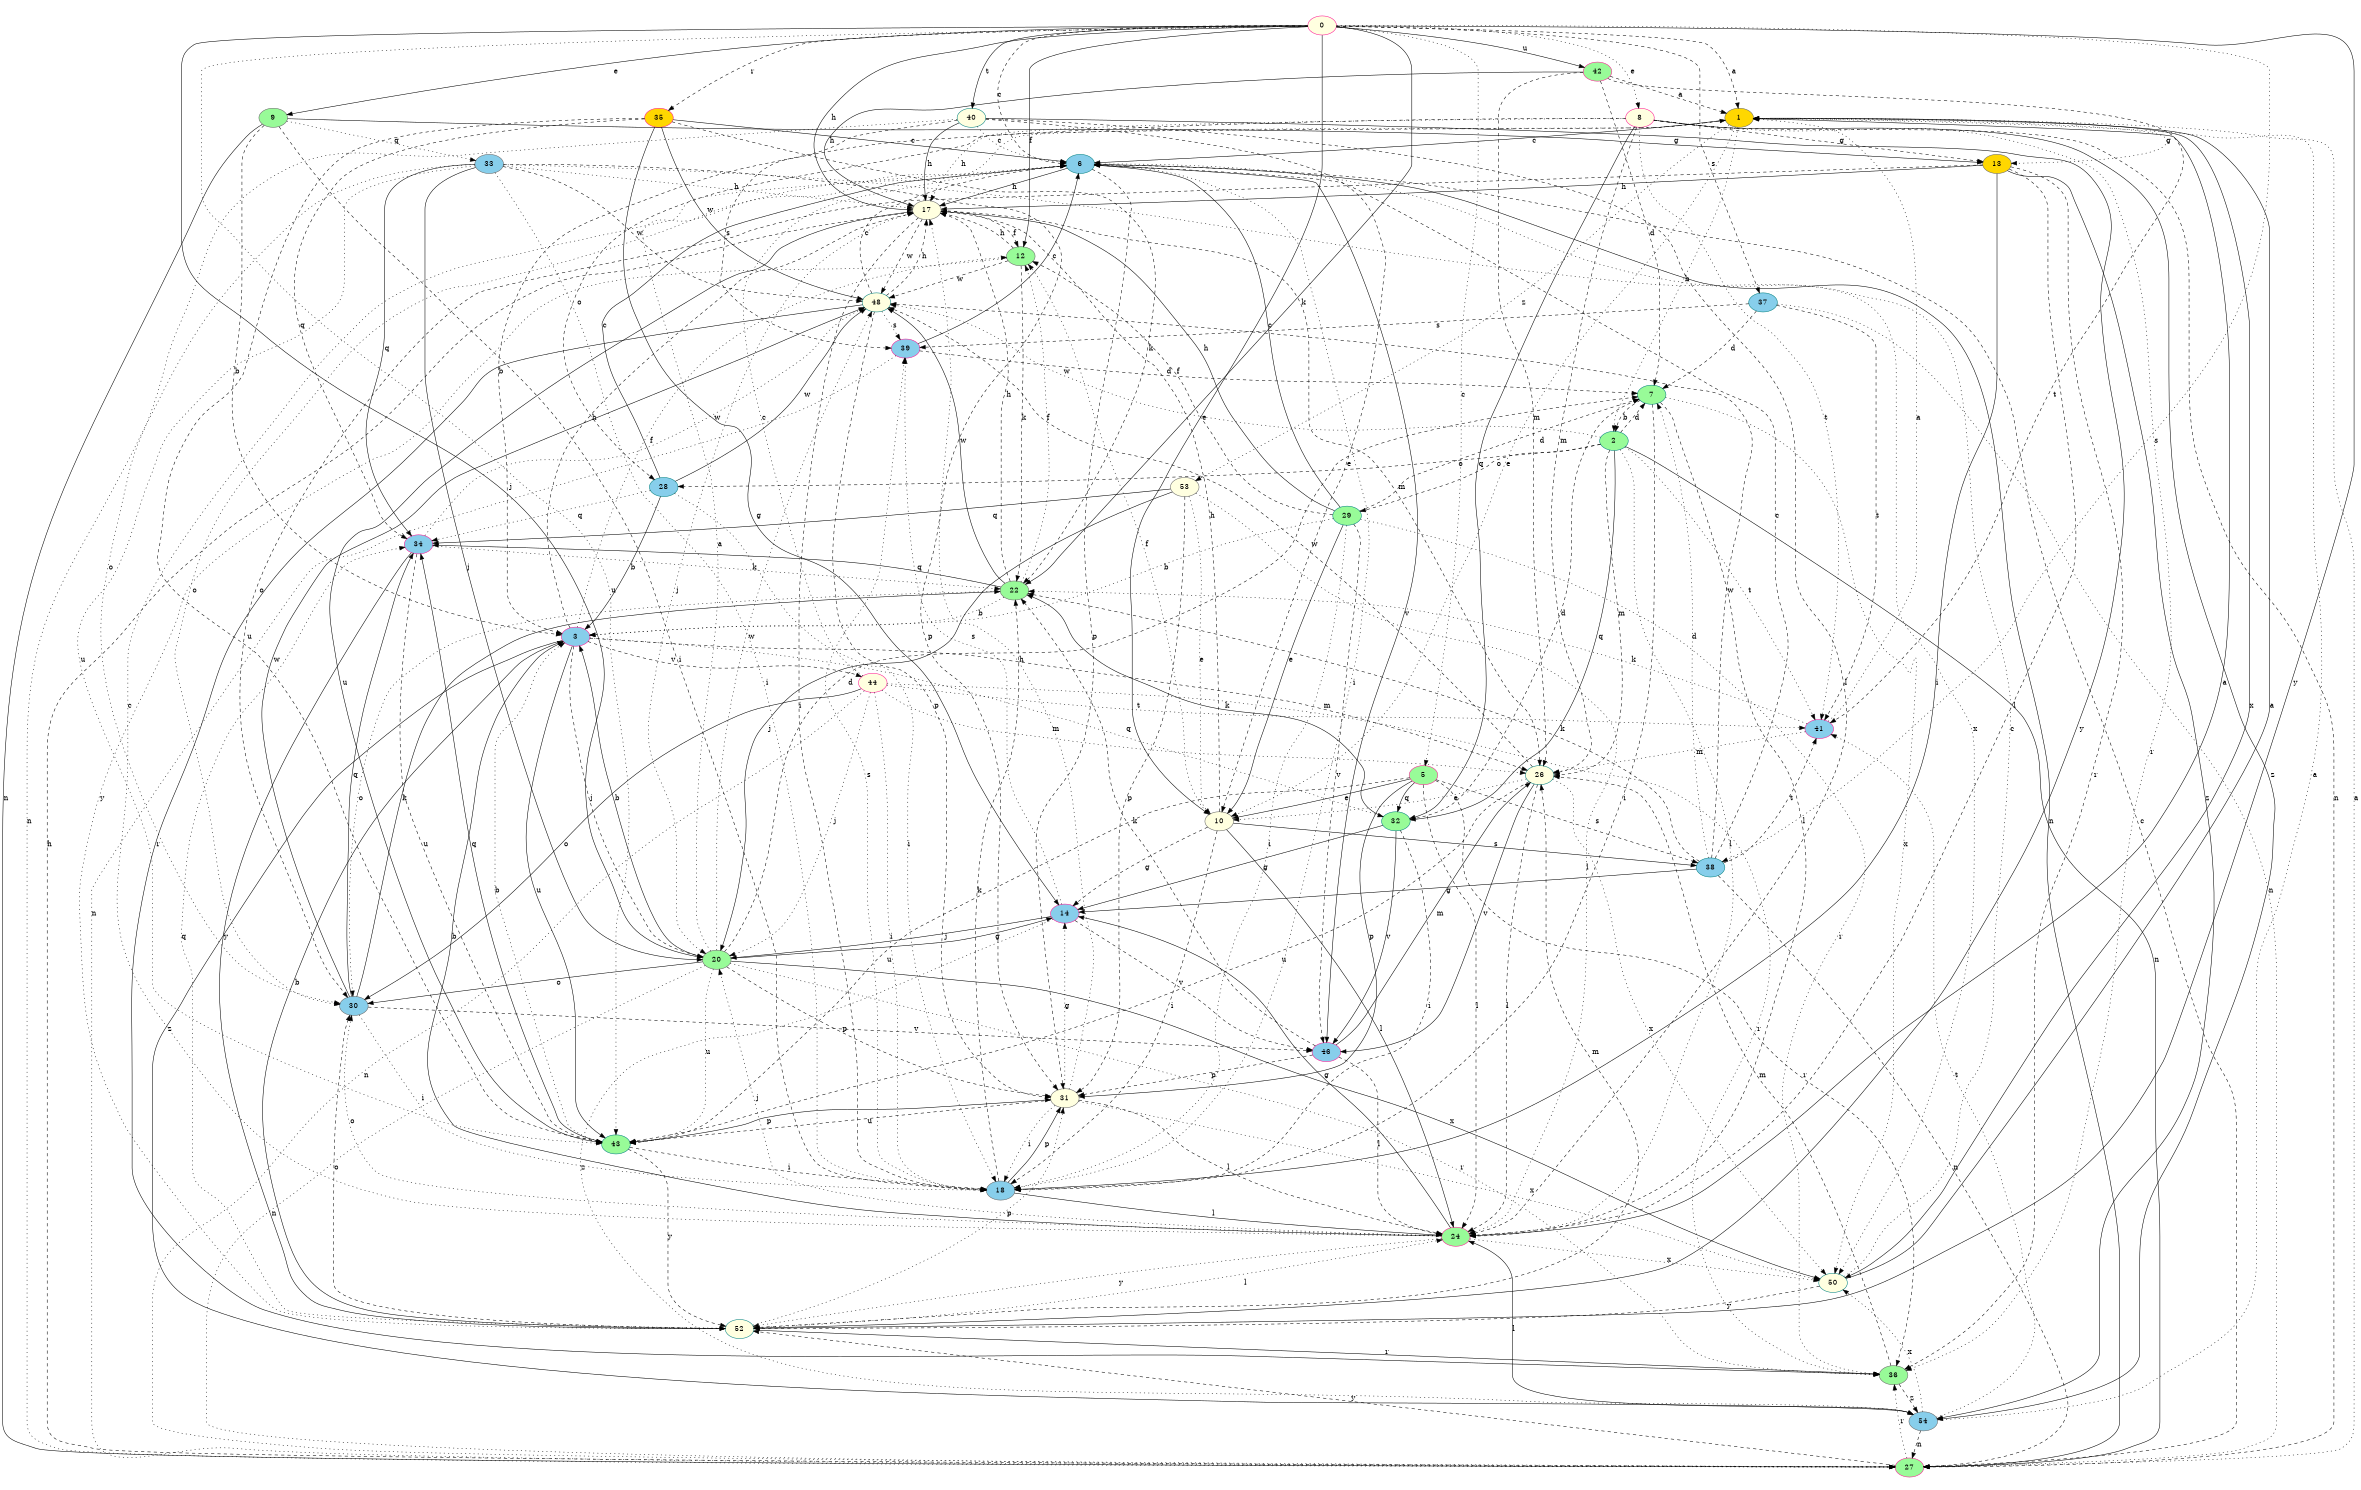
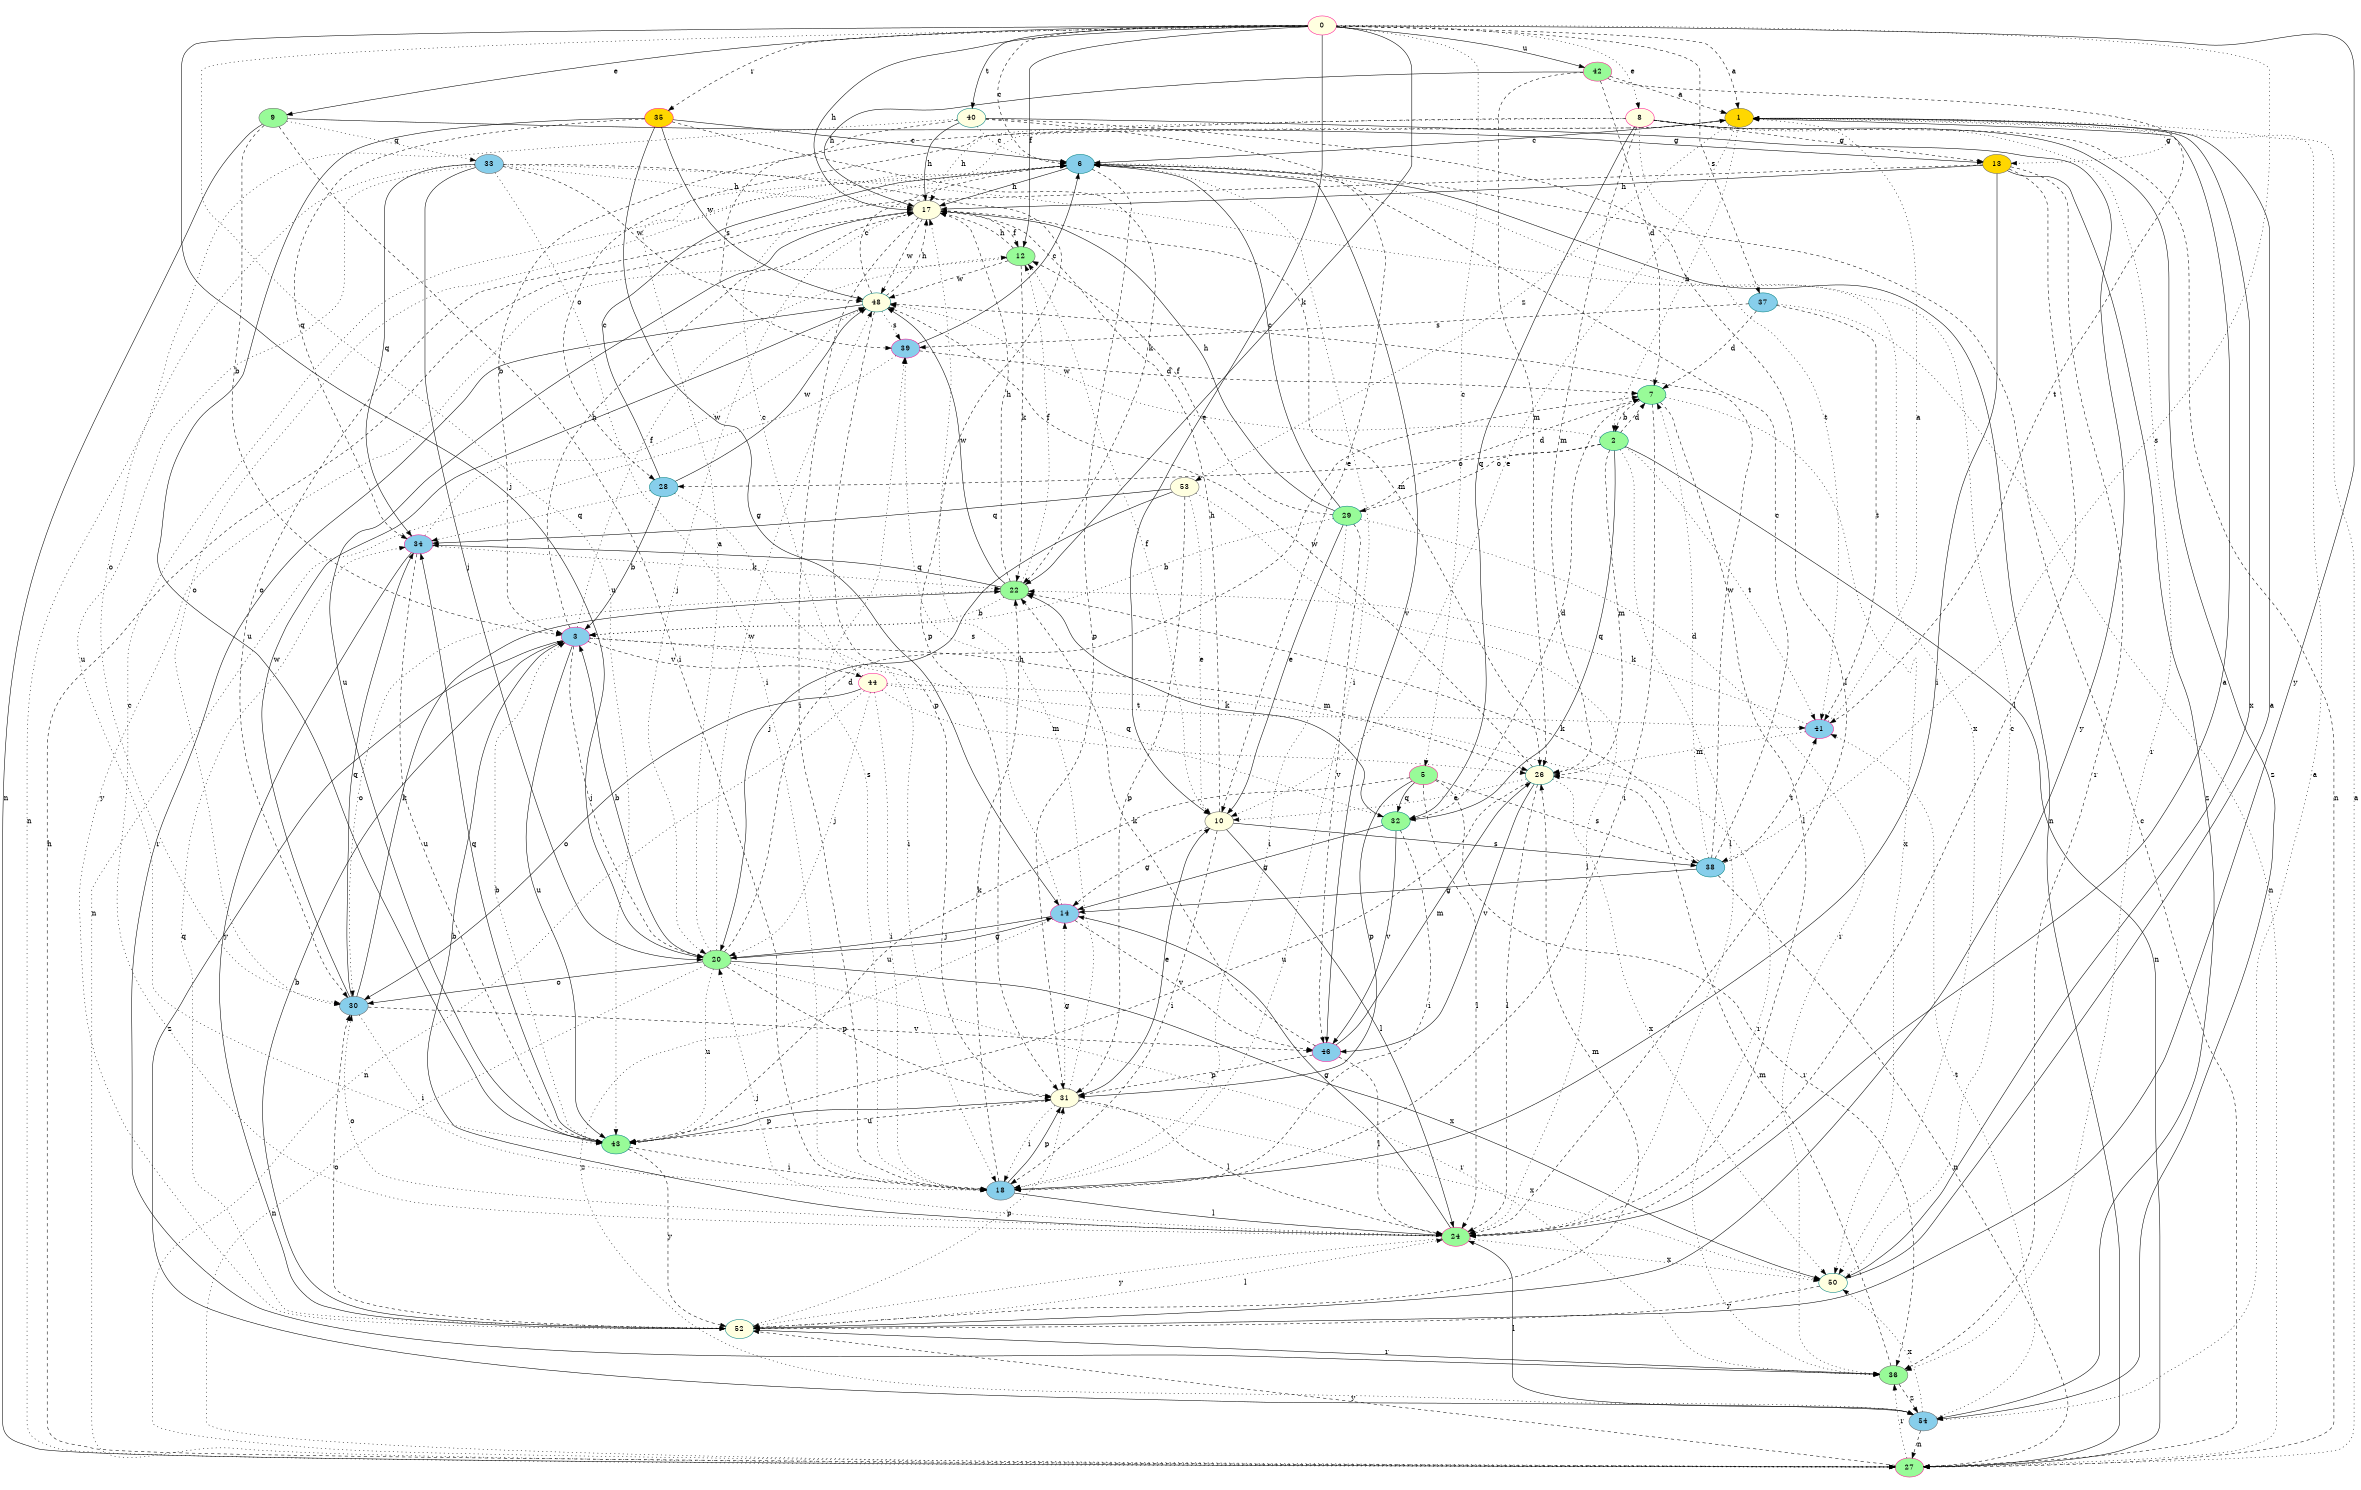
edge "35" -> "43": style dashed -> solid
edge "5" -> "10": now "31" -> "10"
